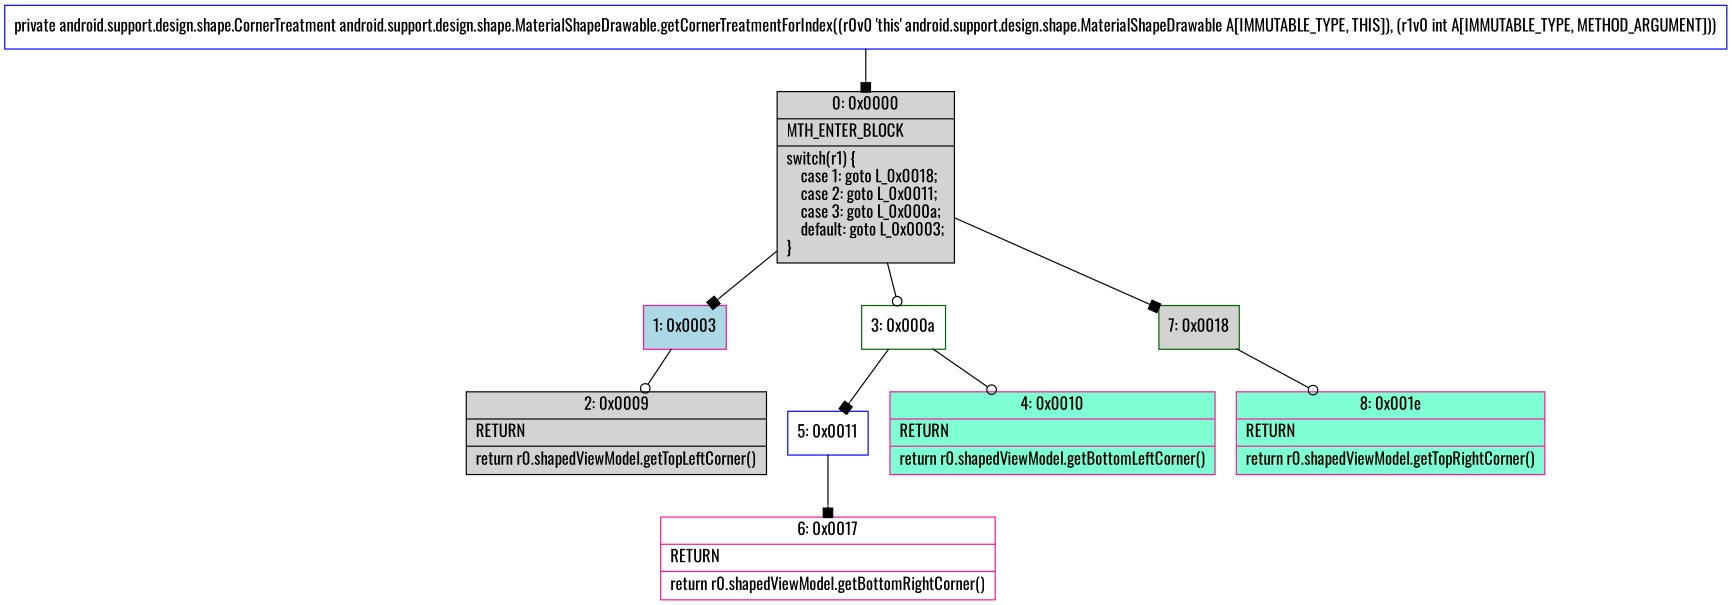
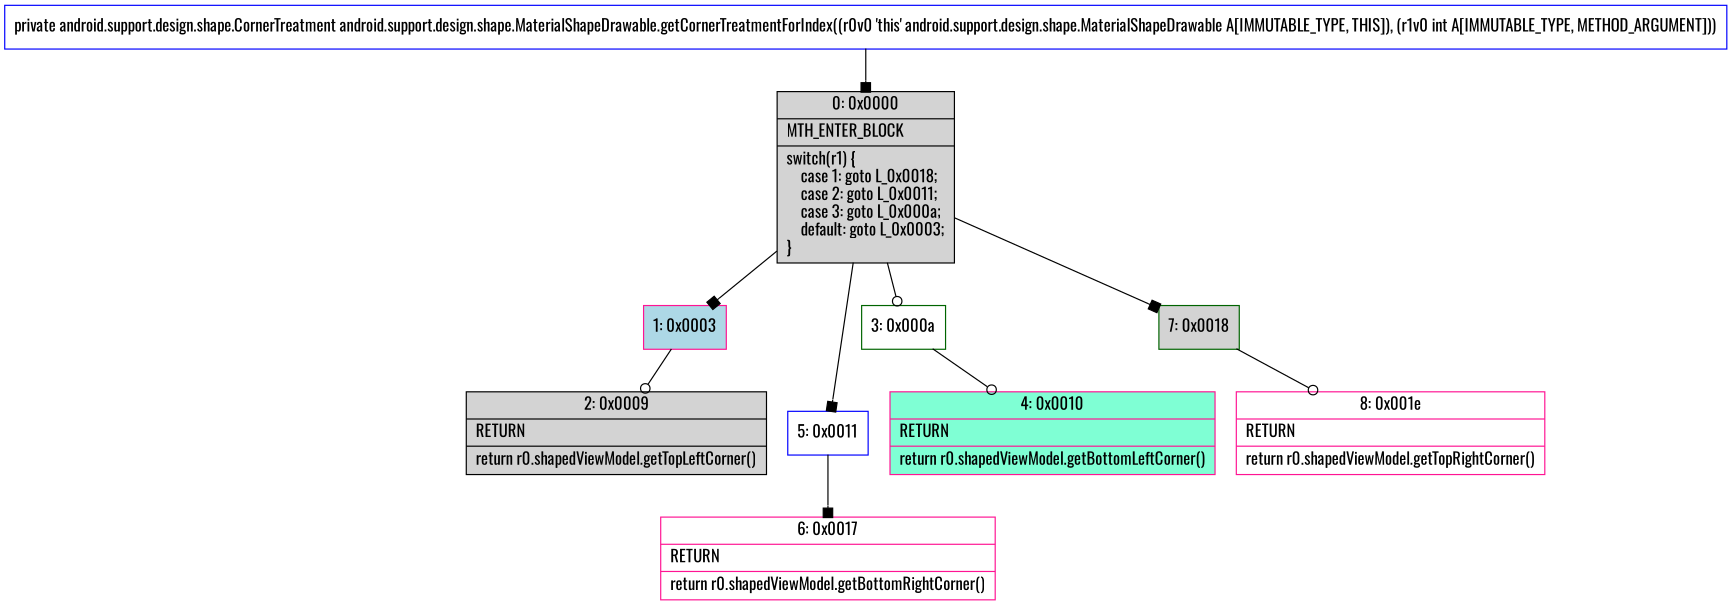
edge "3: 0x000a" -> "5: 0x0011": now "0: 0x0000" -> "5: 0x0011"
node "8: 0x001e": fillcolor aquamarine -> white
